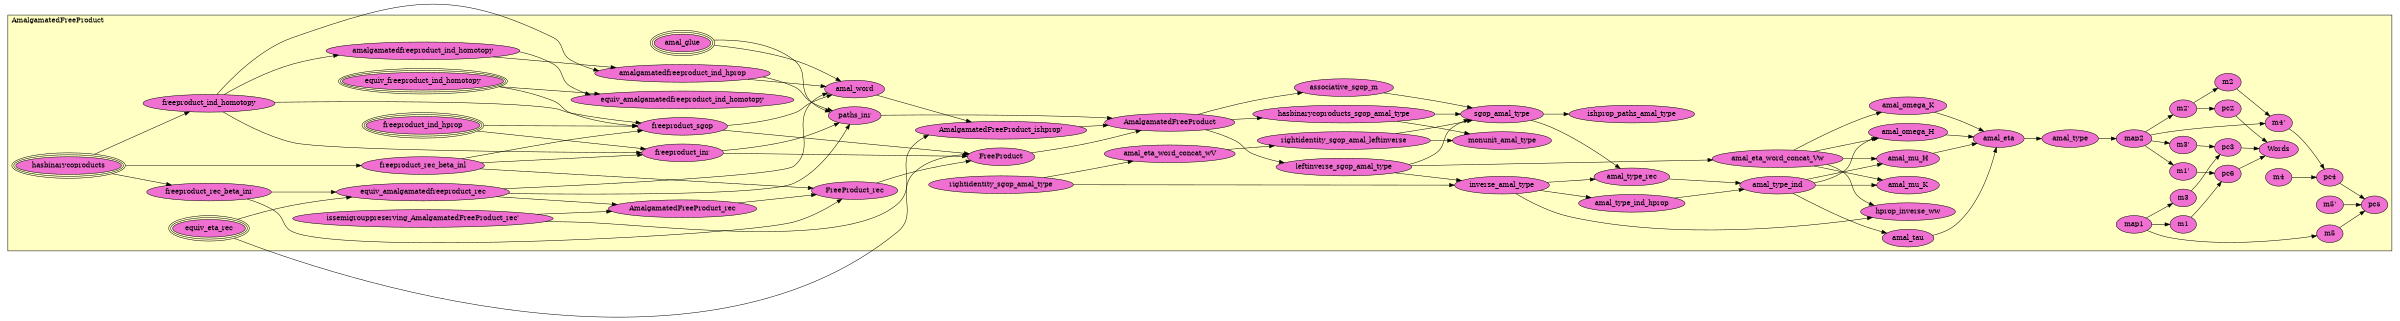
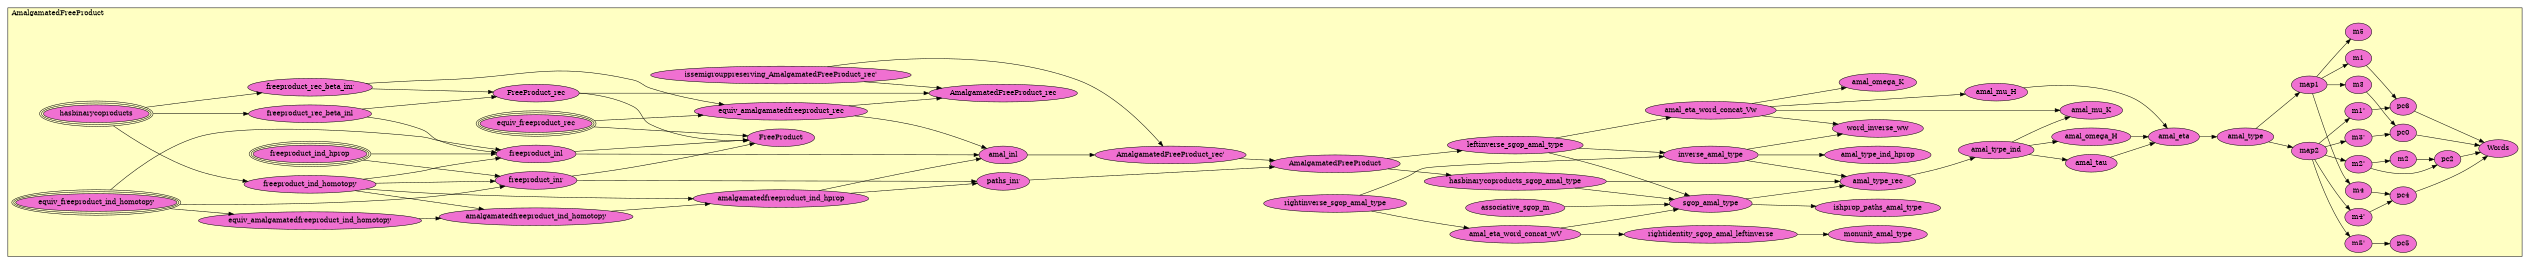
node "amal_glue": removed
edge "amalgamatedfreeproduct_ind_homotopy" -> "equiv_amalgamatedfreeproduct_ind_homotopy": reversed
node "amal_word": label "amal_word" -> "amal_inl"
edge "m2" -> "m4'": now "m2" -> "pc2"
edge "AmalgamatedFreeProduct" -> "associative_sgop_m": removed
edge "amal_type" -> "map1": added
edge "amal_omega_K" -> "amal_eta": removed
node "freeproduct_sgop": label "freeproduct_sgop" -> "freeproduct_inl"
edge "hasbinarycoproducts_sgop_amal_type" -> "monunit_amal_type": now "hasbinarycoproducts_sgop_amal_type" -> "amal_type_rec"
edge "rightidentity_sgop_amal_leftinverse" -> "sgop_amal_type": now "amal_eta_word_concat_wV" -> "sgop_amal_type"
node "AmalgamatedFreeProduct_ishprop'": label "AmalgamatedFreeProduct_ishprop'" -> "AmalgamatedFreeProduct_rec'"
edge "map1" -> "m4": added
edge "FreeProduct" -> "AmalgamatedFreeProduct": removed
edge "amal_eta_word_concat_Vw" -> "amal_omega_H": removed
node "pc3": label "pc3" -> "pc0"
edge "freeproduct_rec_beta_inl" -> "freeproduct_inr": now "equiv_freeproduct_ind_homotopy" -> "freeproduct_inr"
edge "amal_type_ind" -> "amal_mu_H": removed
node "rightidentity_sgop_amal_type": label "rightidentity_sgop_amal_type" -> "rightinverse_sgop_amal_type"
edge "pc4" -> "pc5": now "pc4" -> "Words"
edge "equiv_amalgamatedfreeproduct_rec" -> "paths_inr": removed
edge "amal_type_ind_hprop" -> "amal_type_ind": removed
edge "map2" -> "m5'": added
edge "AmalgamatedFreeProduct_rec" -> "FreeProduct_rec": reversed
node "hprop_inverse_ww": label "hprop_inverse_ww" -> "word_inverse_ww"
edge "m5" -> "pc5": removed
node "equiv_eta_rec": label "equiv_eta_rec" -> "equiv_freeproduct_rec"
